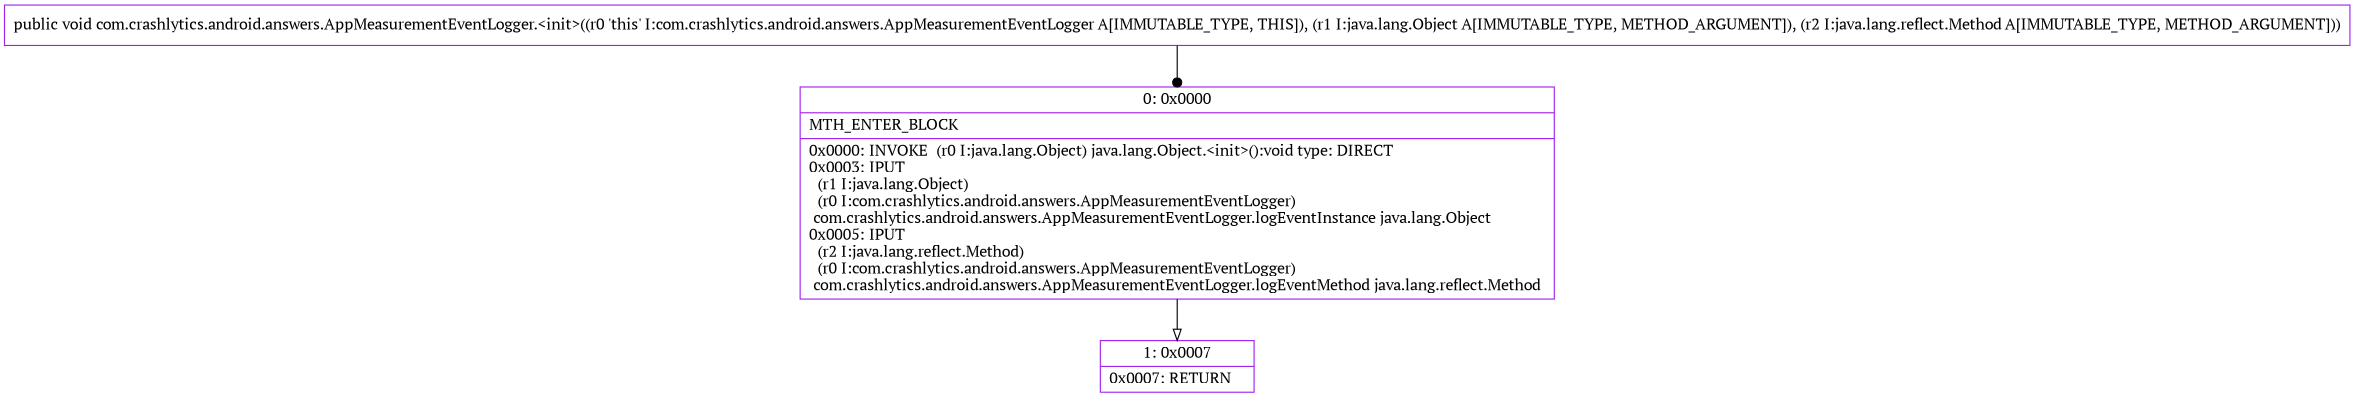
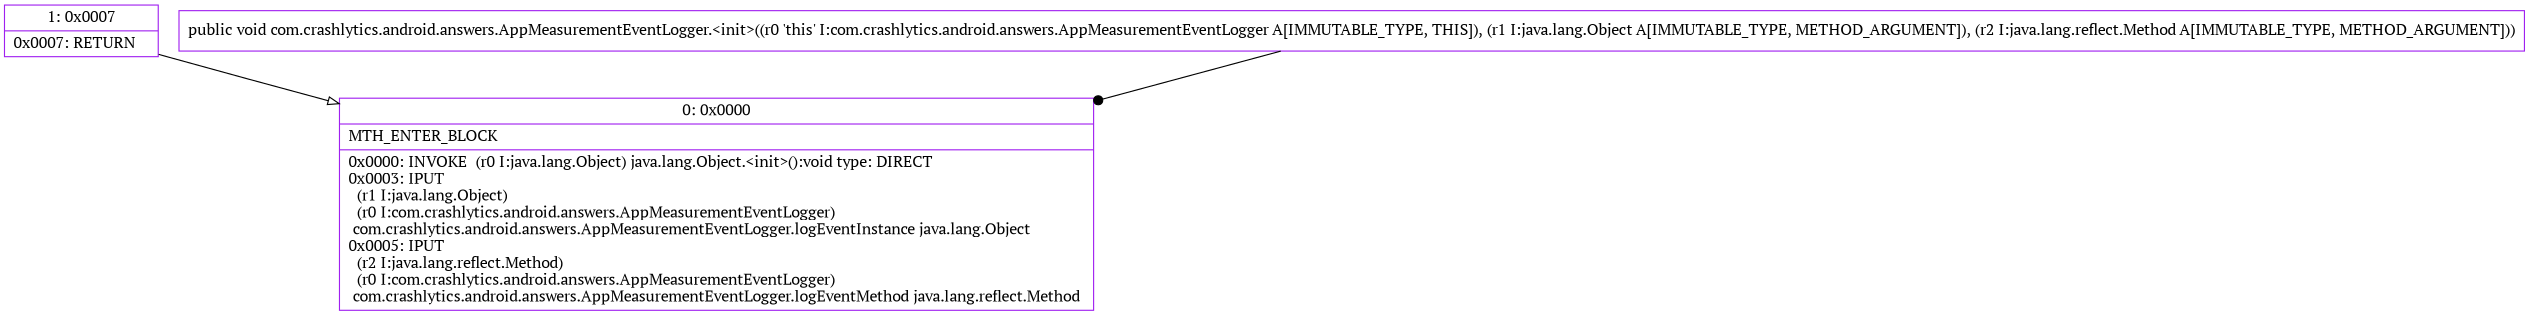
edge "0: 0x0000" -> "1: 0x0007": reversed
